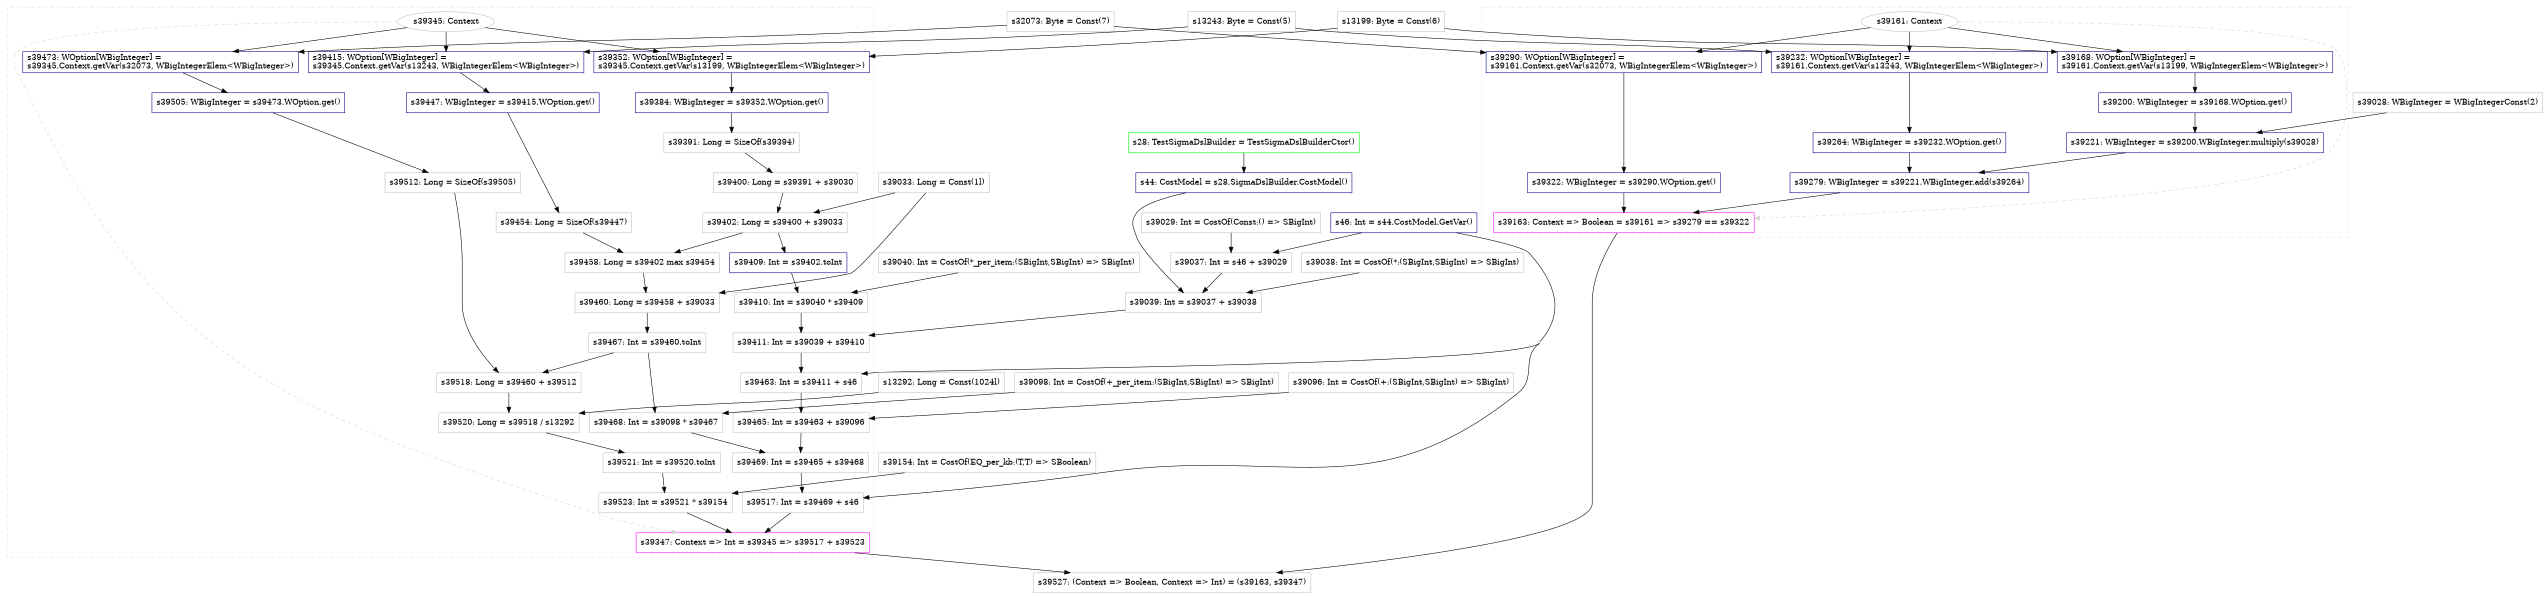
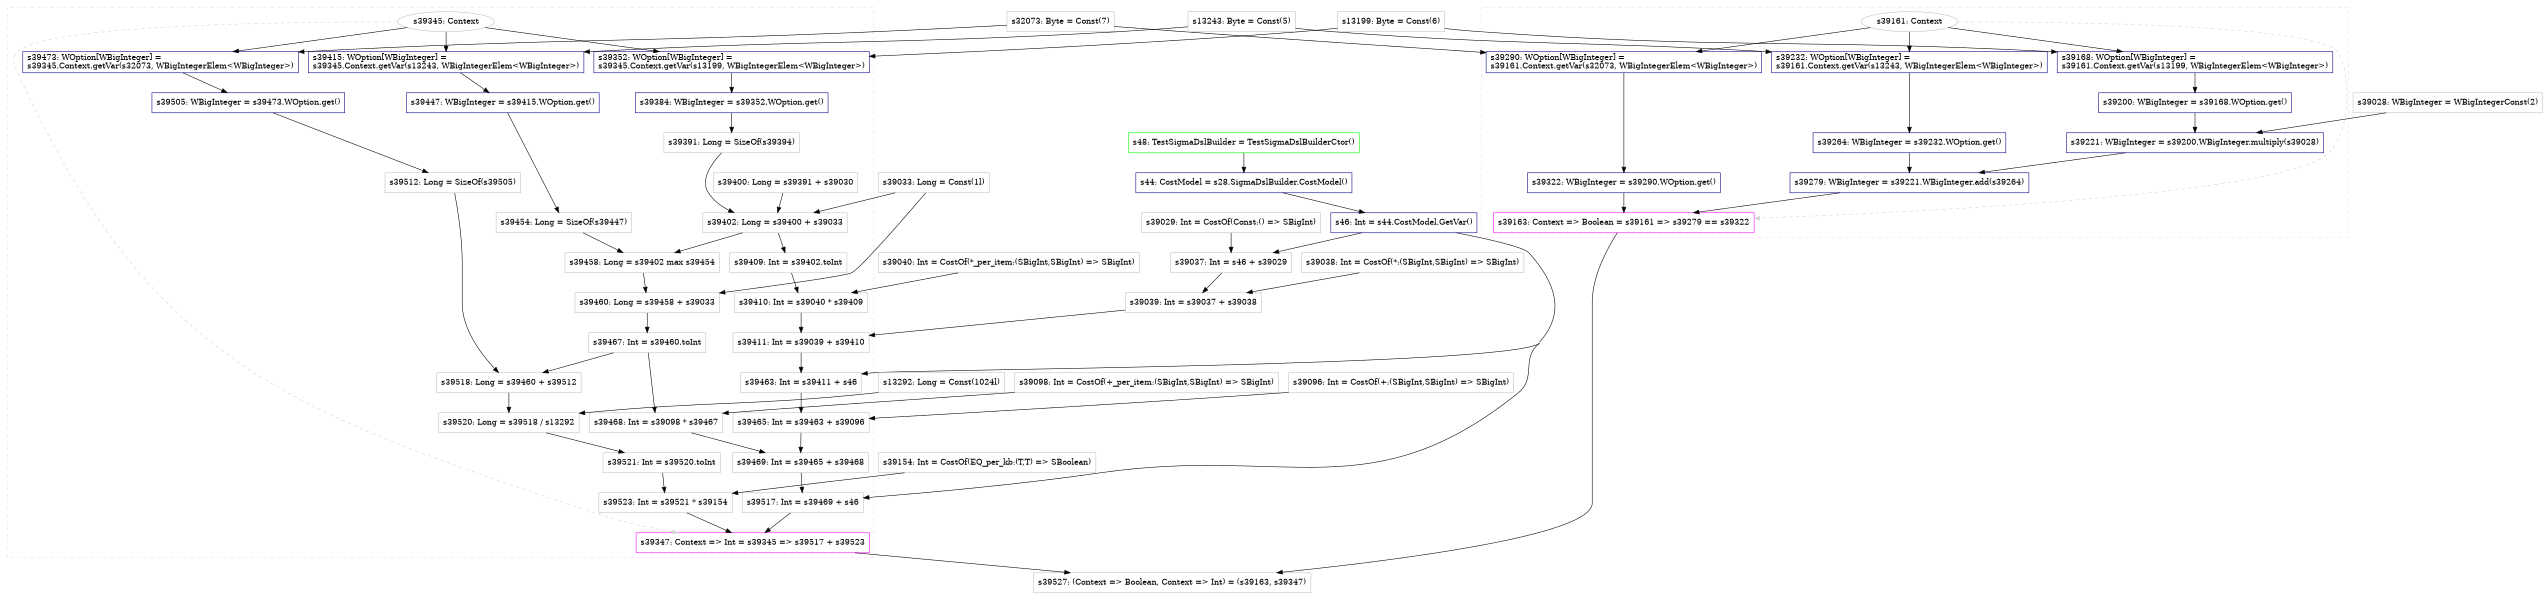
node "s28: TestSigmaDslBuilder = TestSigmaDslBuilderCtor()": label "s28: TestSigmaDslBuilder = TestSigmaDslBuilderCtor()" -> "s48: TestSigmaDslBuilder = TestSigmaDslBuilderCtor()"
edge "s39391: Long = SizeOf(s39394)" -> "s39400: Long = s39391 + s39030": now "s39391: Long = SizeOf(s39394)" -> "s39402: Long = s39400 + s39033"
edge "s44: CostModel = s28.SigmaDslBuilder.CostModel()" -> "s39039: Int = s39037 + s39038": now "s44: CostModel = s28.SigmaDslBuilder.CostModel()" -> "s46: Int = s44.CostModel.GetVar()"
node "s39409: Int = s39402.toInt": color darkblue -> gray
